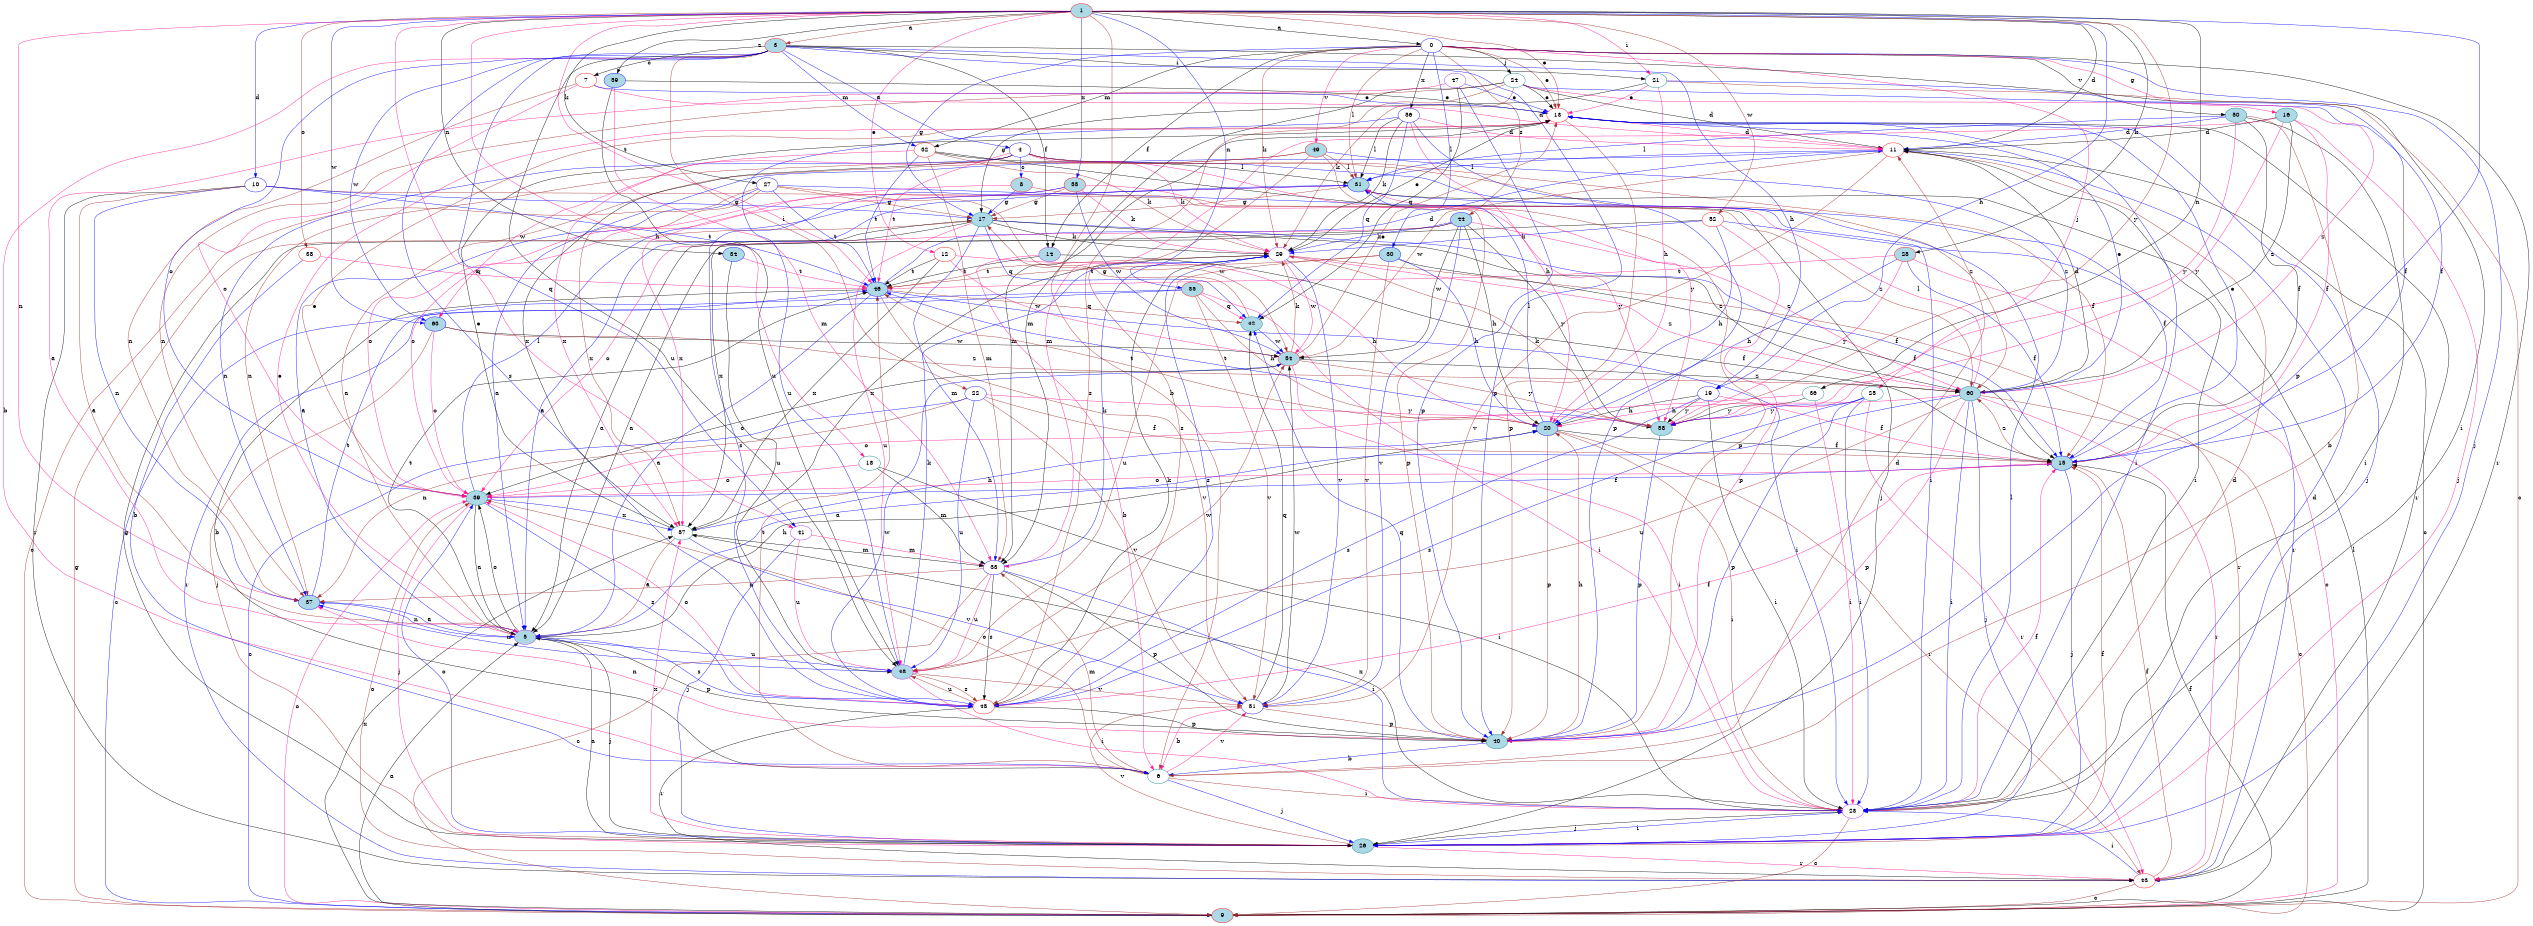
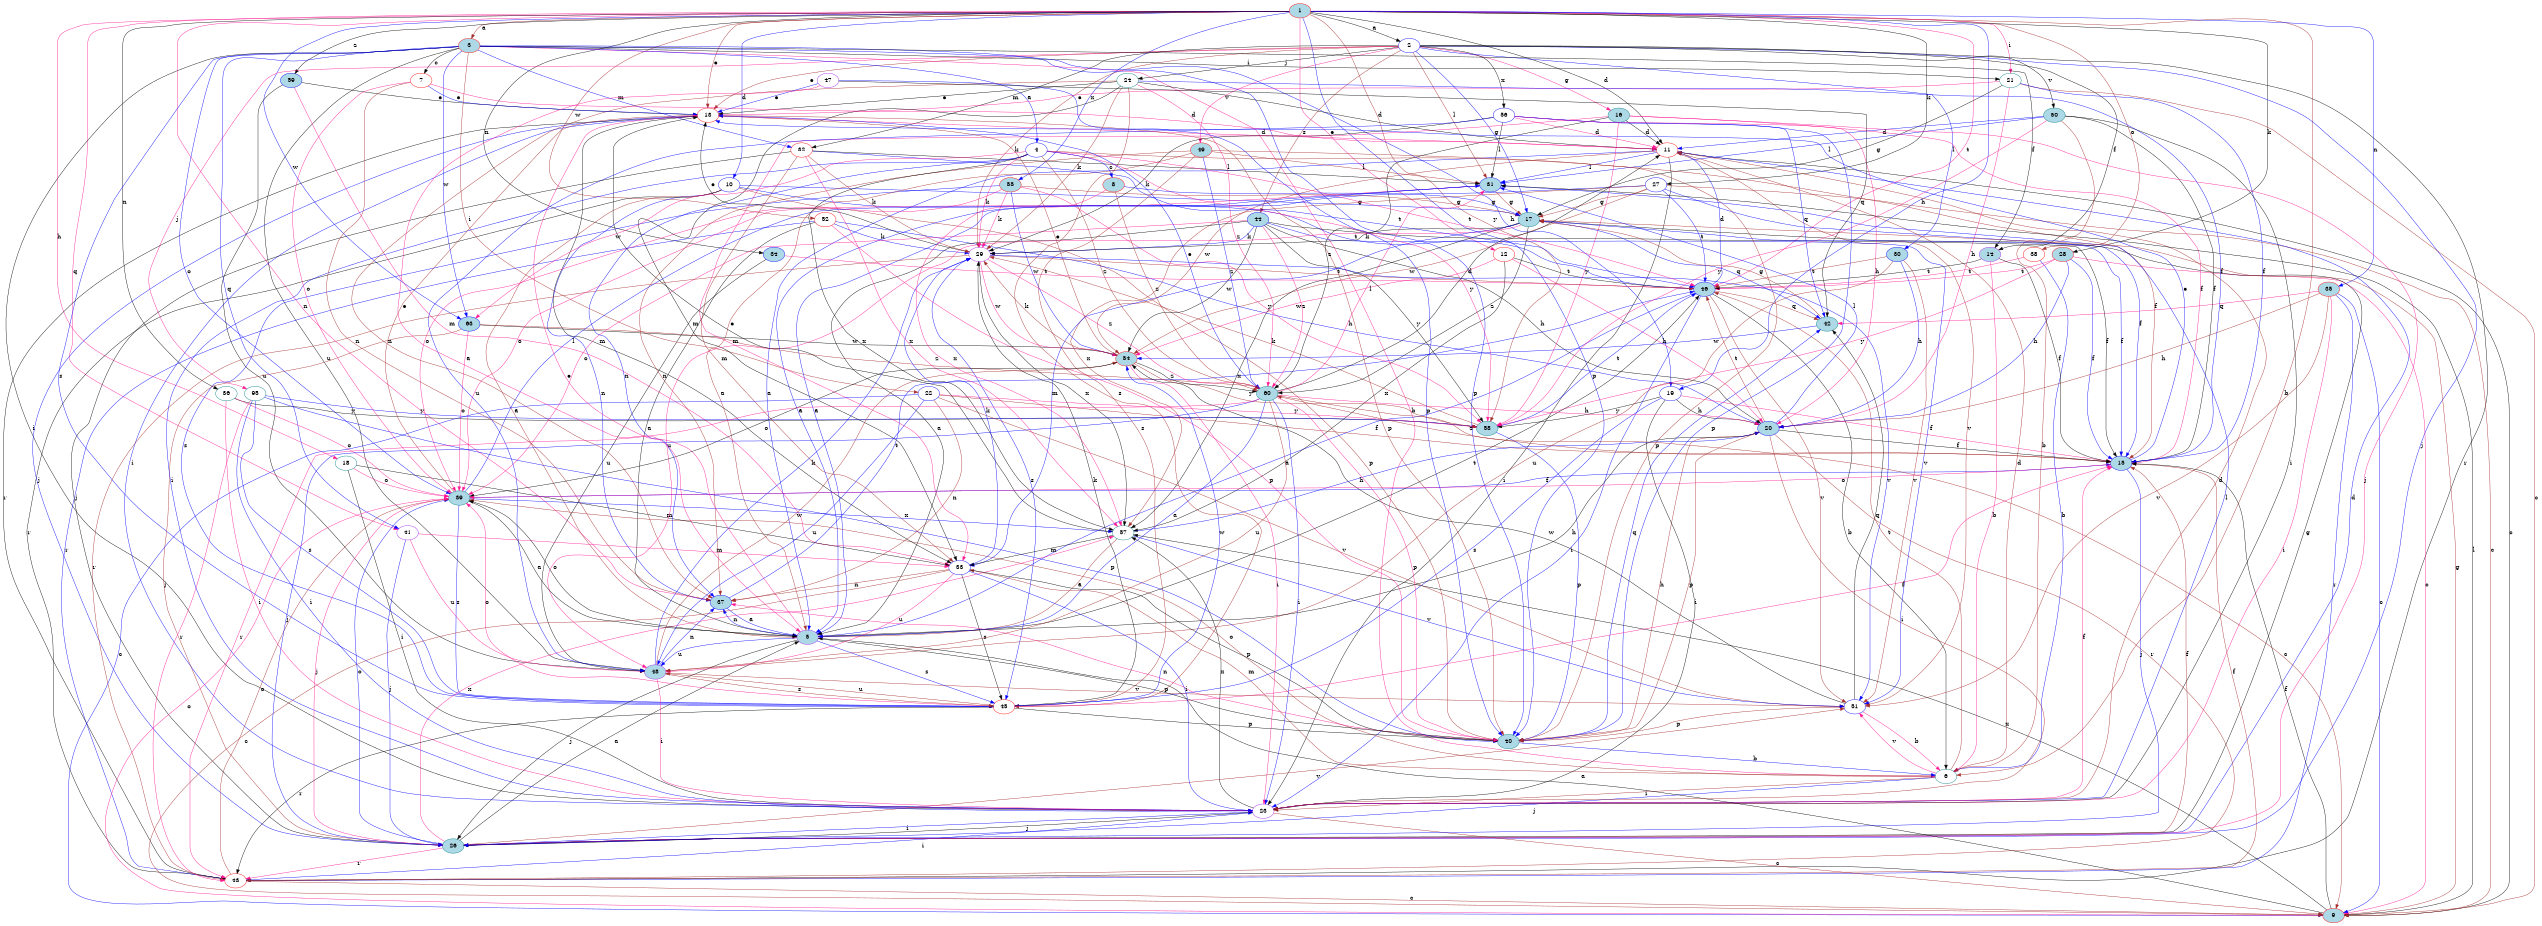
node "0": label "0" -> "2"
edge "30" -> "15": now "44" -> "15"
node "25": label "25" -> "95"
